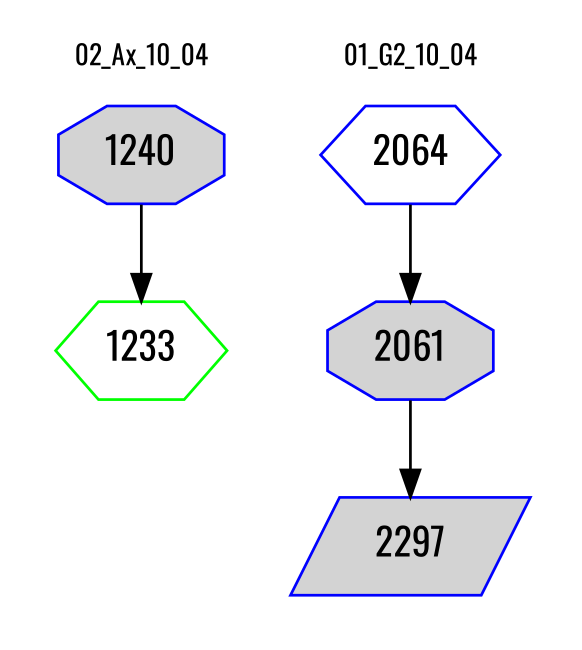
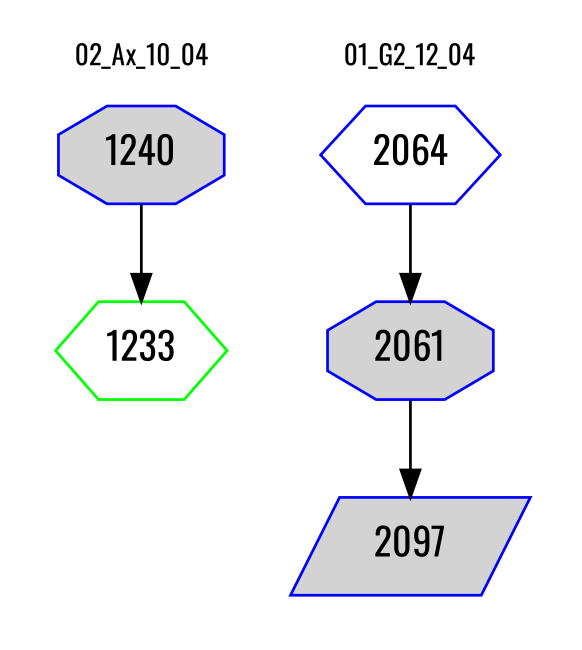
cluster "01_G2_10_04": label "01_G2_10_04" -> "01_G2_12_04"
node "2297": label "2297" -> "2097"
